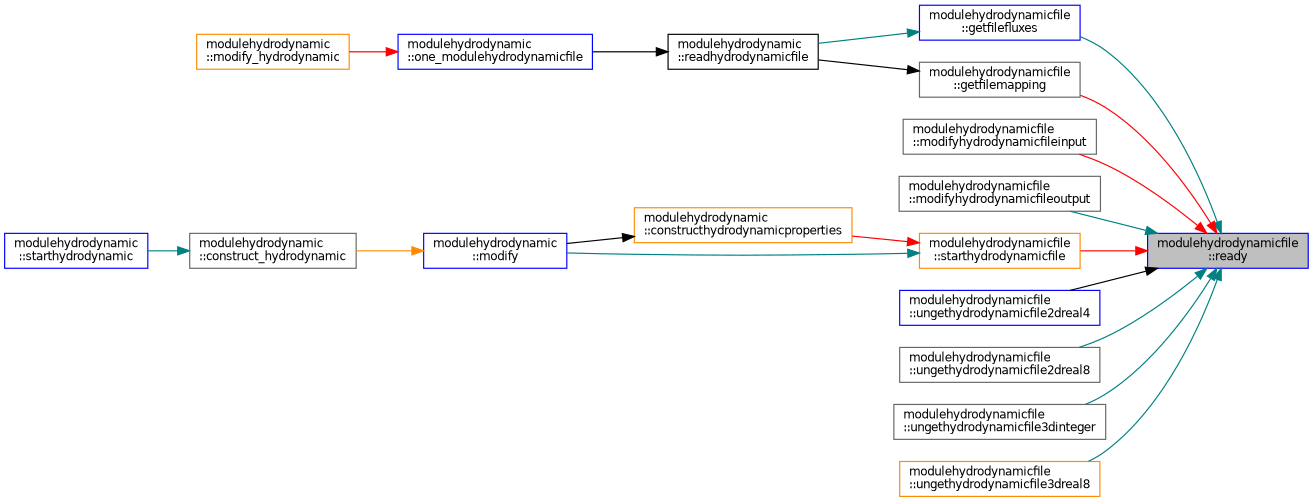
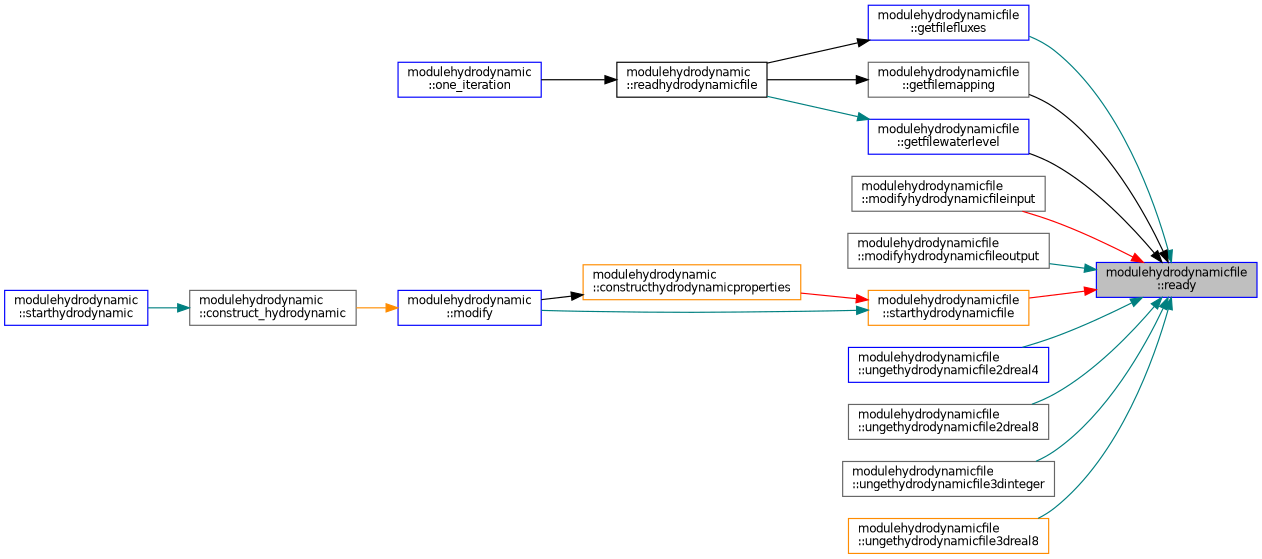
edge "modulehydrodynamic ::readhydrodynamicfile" -> "modulehydrodynamicfile ::getfilefluxes": color teal -> black
node "modulehydrodynamic ::modify_hydrodynamic": removed
node "modulehydrodynamic ::one_modulehydrodynamicfile": label "modulehydrodynamic ::one_modulehydrodynamicfile" -> "modulehydrodynamic ::one_iteration"
node "modulehydrodynamicfile ::getfilewaterlevel": added
edge "modulehydrodynamicfile ::getfilemapping" -> "modulehydrodynamicfile ::ready": color red -> black
edge "modulehydrodynamicfile ::ungethydrodynamicfile2dreal4" -> "modulehydrodynamicfile ::ready": color black -> teal
